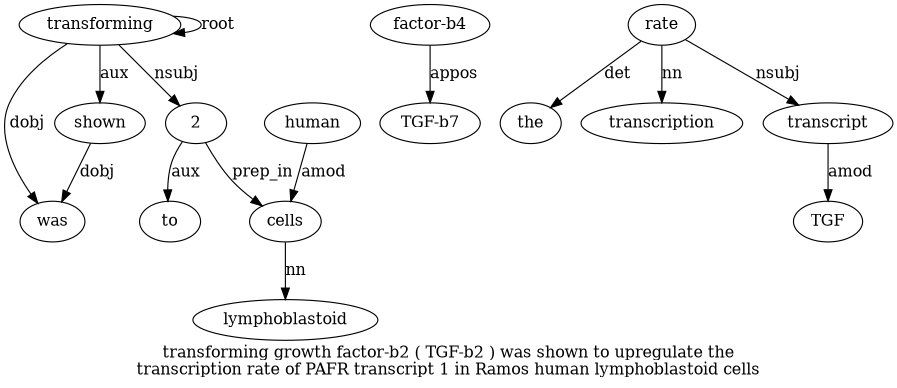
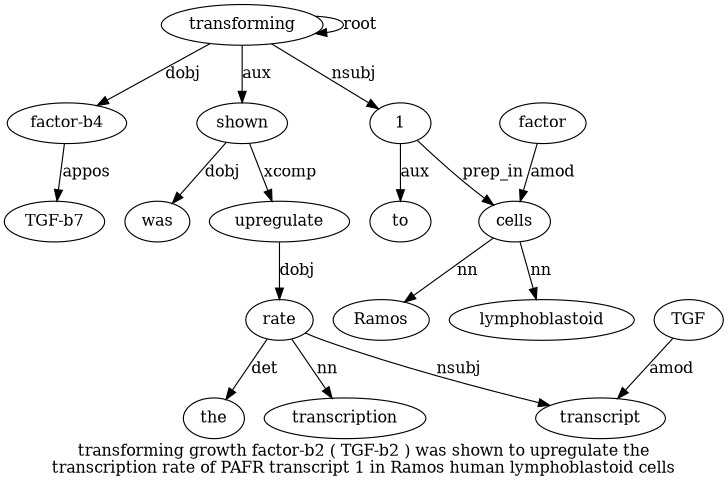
edge "transforming" -> "was": now "transforming" -> "factor-b4"
node "2": label "2" -> "1"
node "human": label "human" -> "factor"
edge "transcript" -> "TGF": reversed
node "upregulate": added
node "Ramos": added
